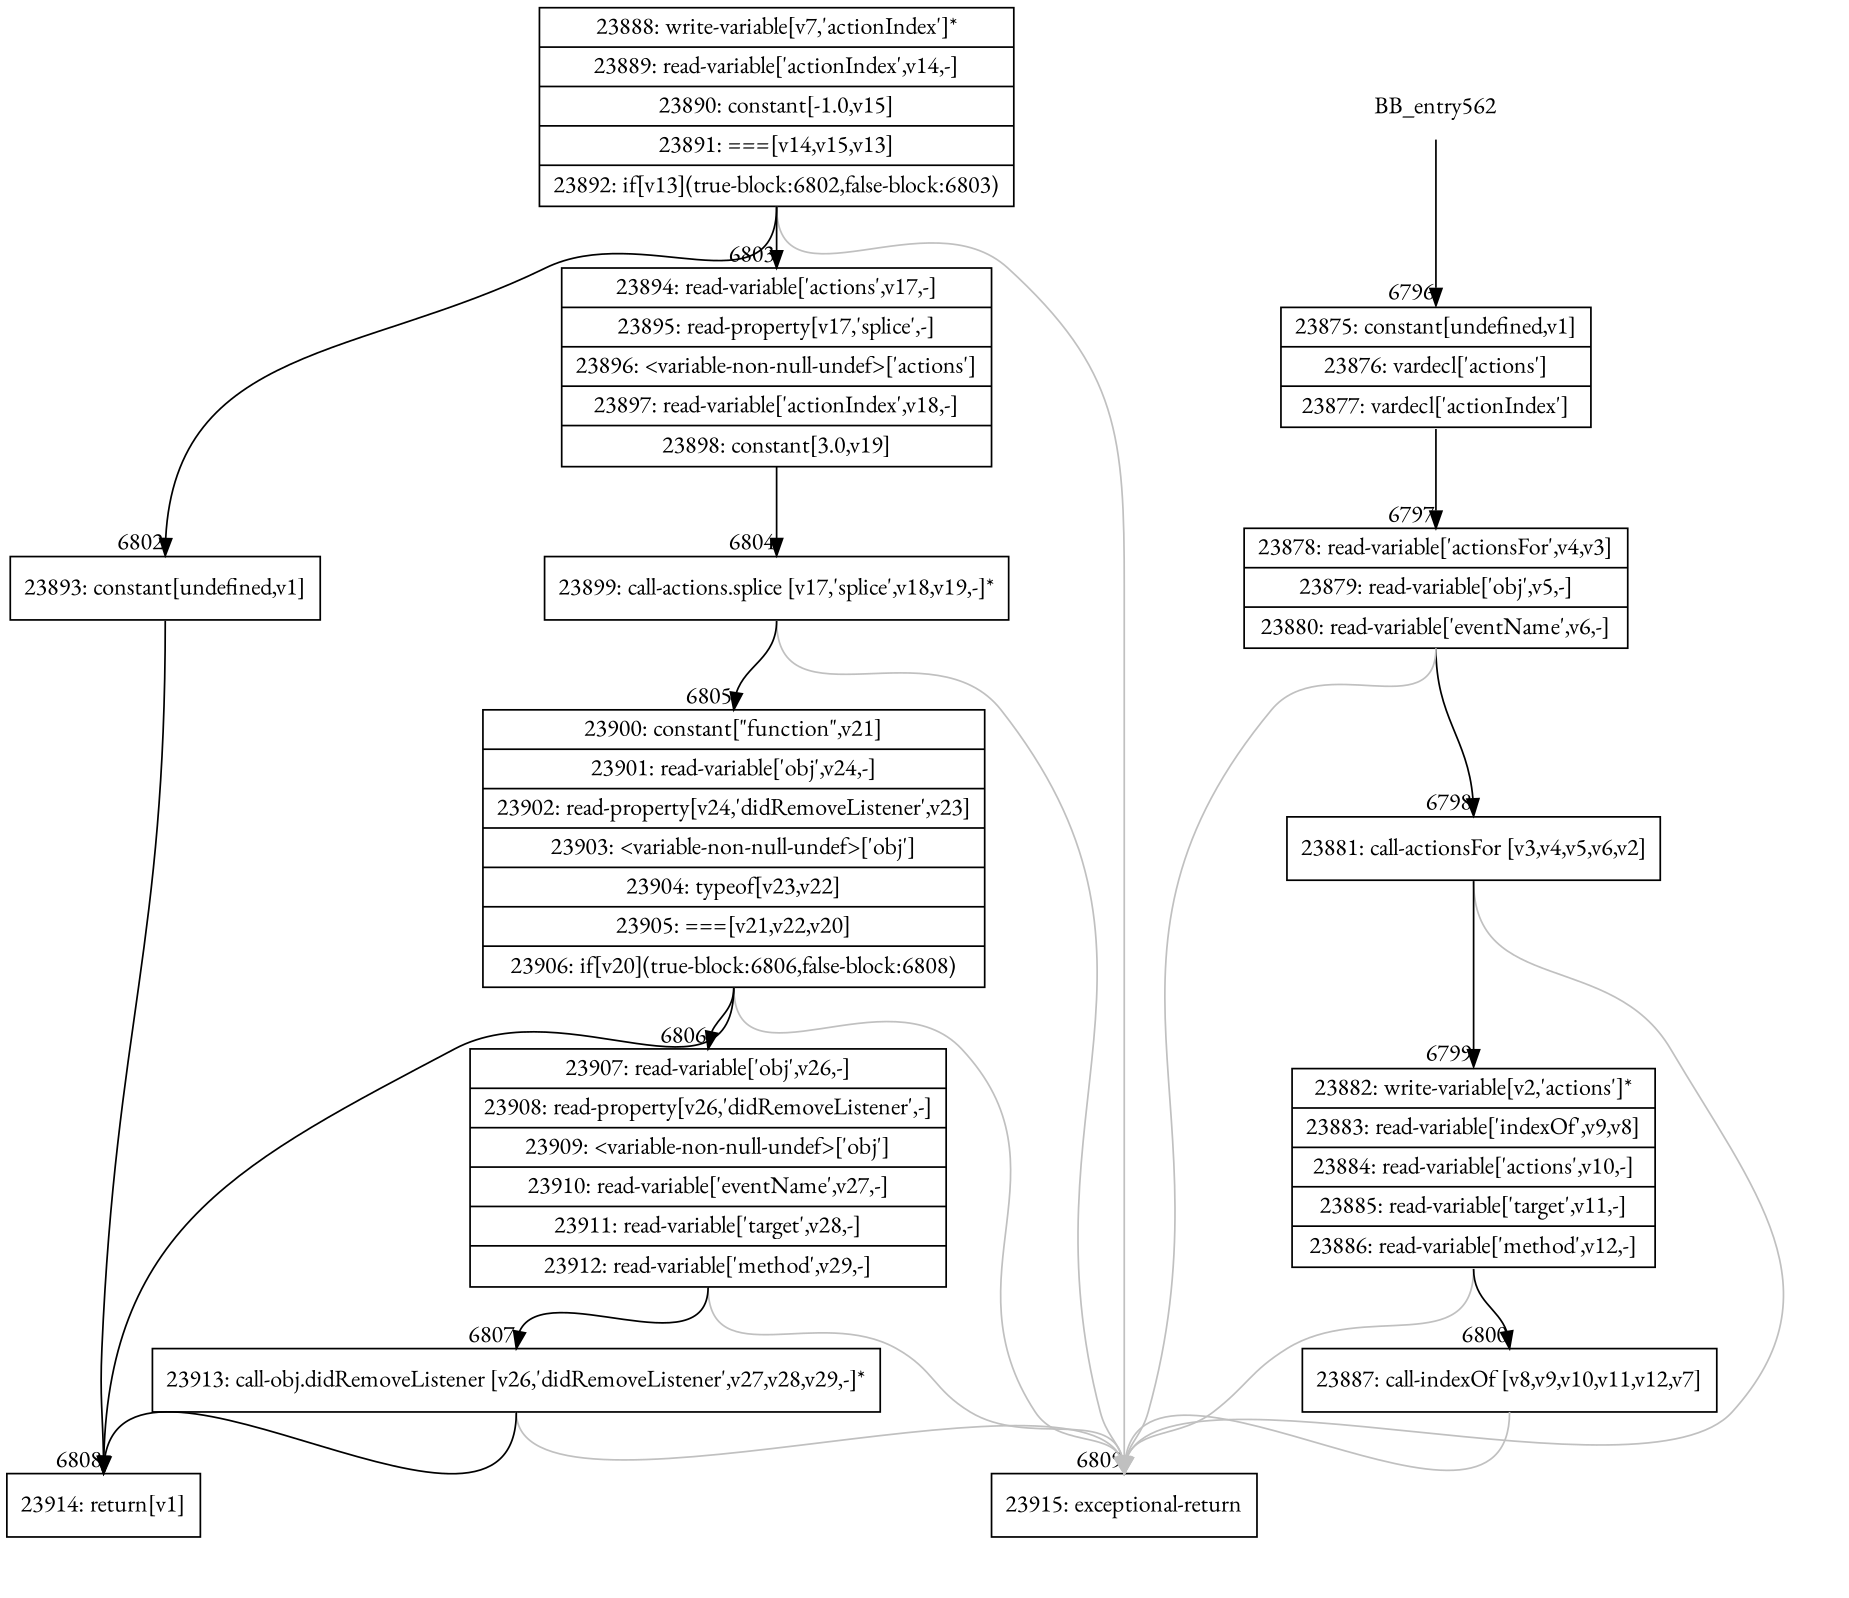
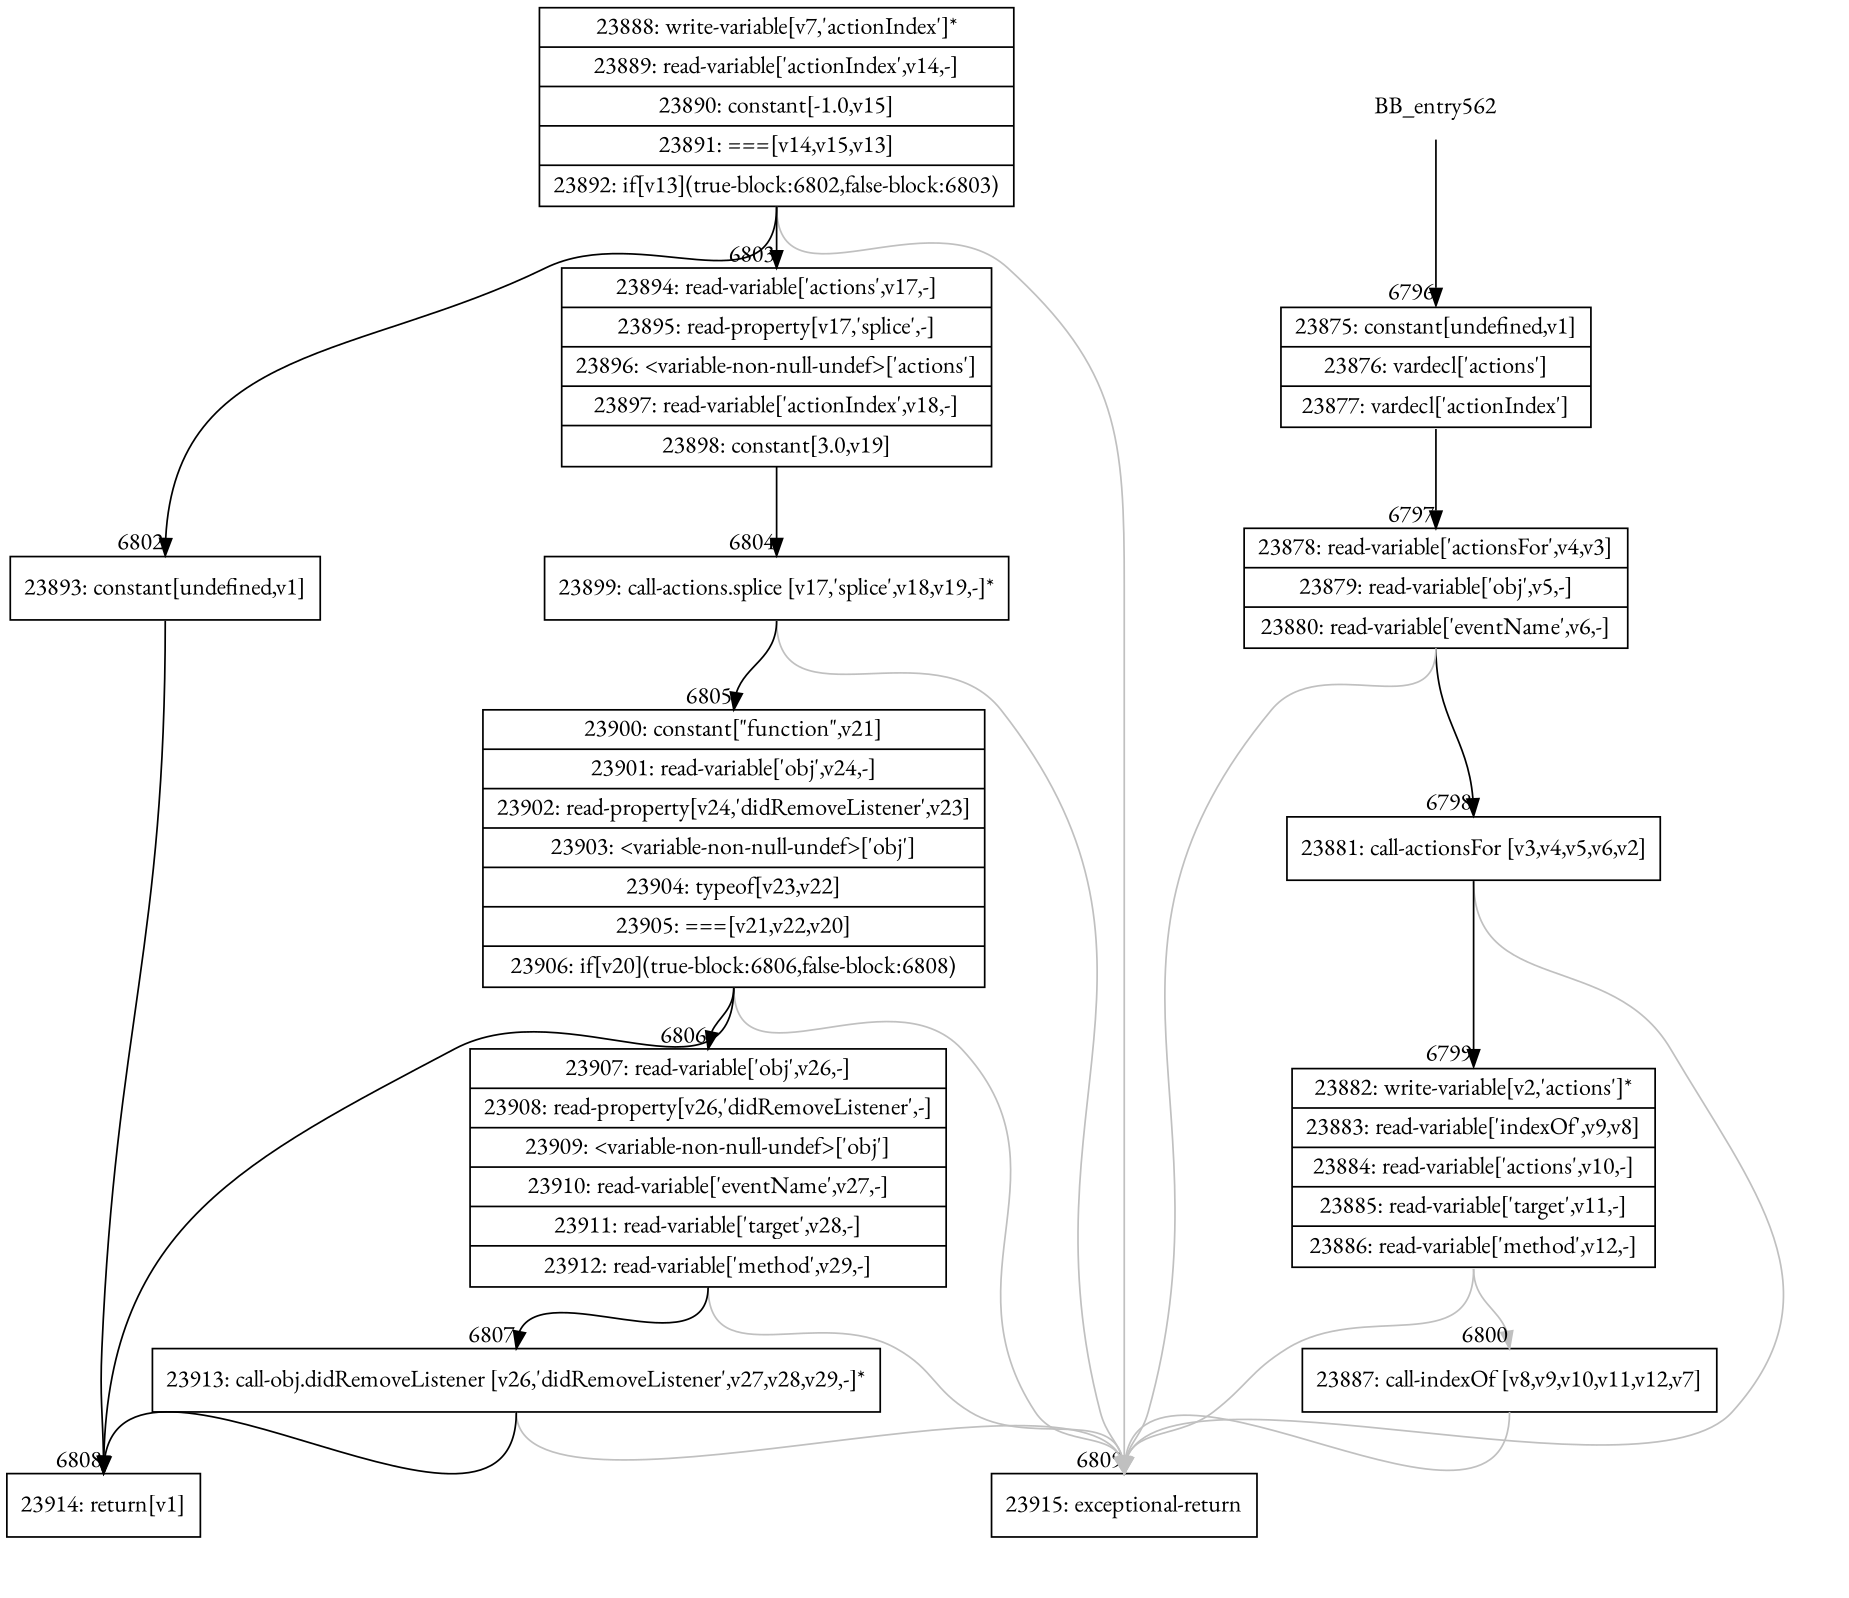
edge "23882: write-variable[v2,'actions']*" -> "23887: call-indexOf [v8,v9,v10,v11,v12,v7]": color black -> gray
